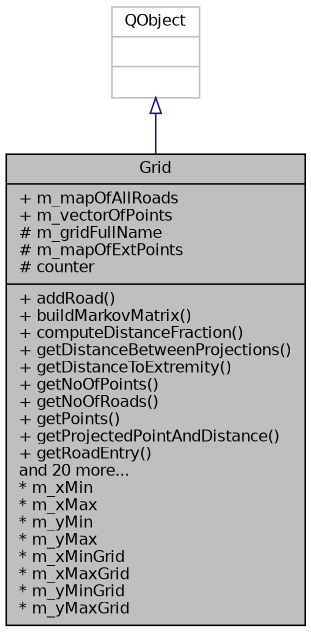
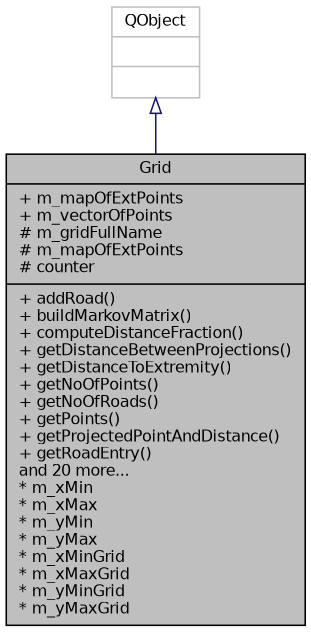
node "Grid": text "+ m_mapOfAllRoads" -> "+ m_mapOfExtPoints"
